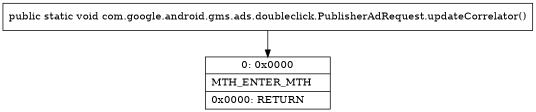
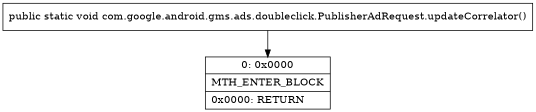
node "0: 0x0000": text "MTH_ENTER_MTH" -> "MTH_ENTER_BLOCK"
